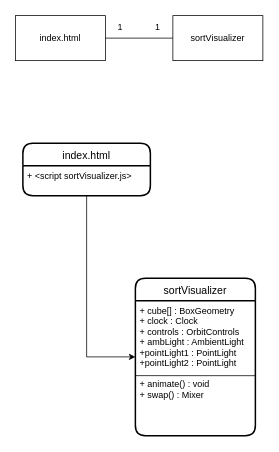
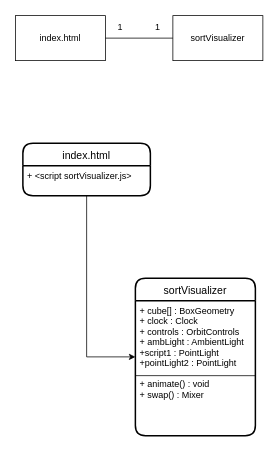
node "+ cube[] : BoxGeometry + clock : Clock + controls : OrbitControls + ambLight : AmbientLight +pointLight1 : PointLight +pointLight2 : PointLight + animate() : void + swap() : Mixer": label "+ cube[] : BoxGeometry + clock : Clock + controls : OrbitControls + ambLight : AmbientLight +pointLight1 : PointLight +pointLight2 : PointLight + animate() : void + swap() : Mixer" -> "+ cube[] : BoxGeometry + clock : Clock + controls : OrbitControls + ambLight : AmbientLight +script1 : PointLight +pointLight2 : PointLight + animate() : void + swap() : Mixer"
